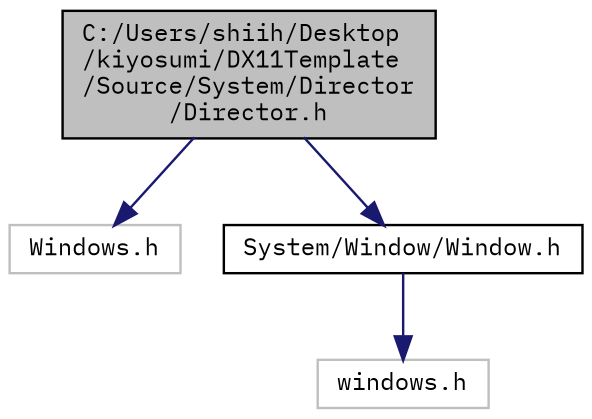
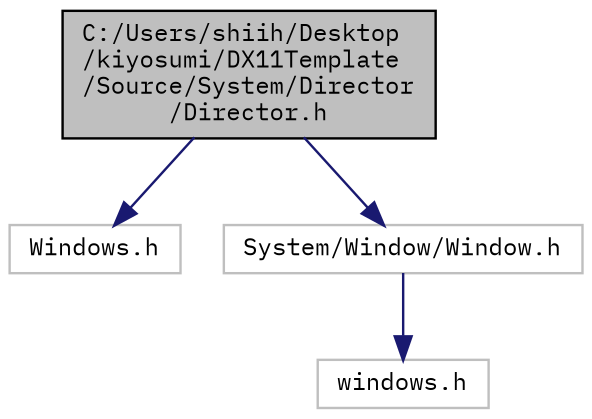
node "System/Window/Window.h": color black -> grey75
